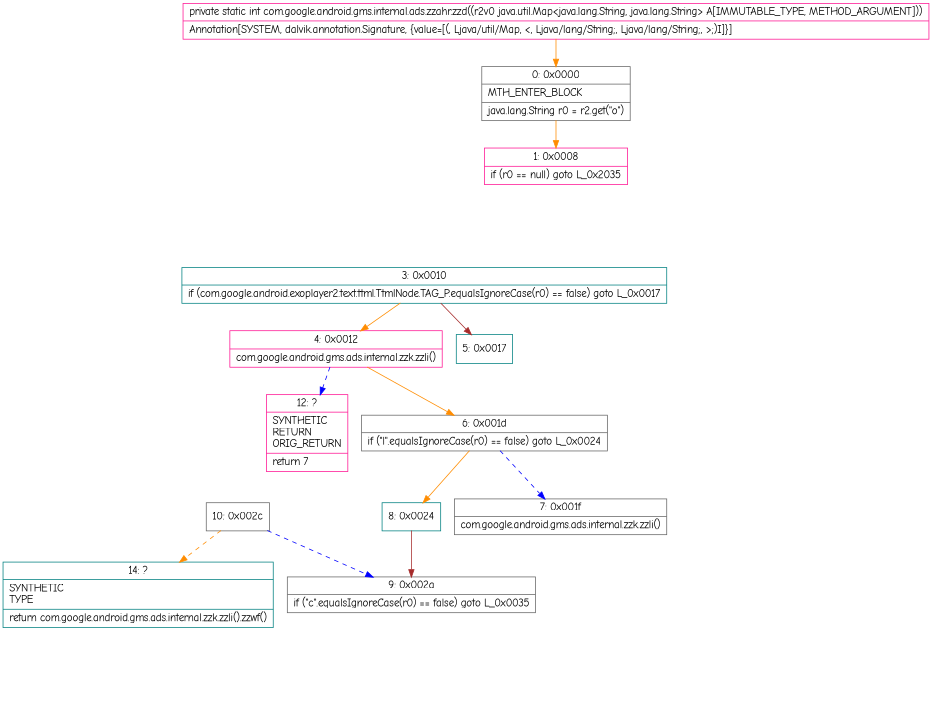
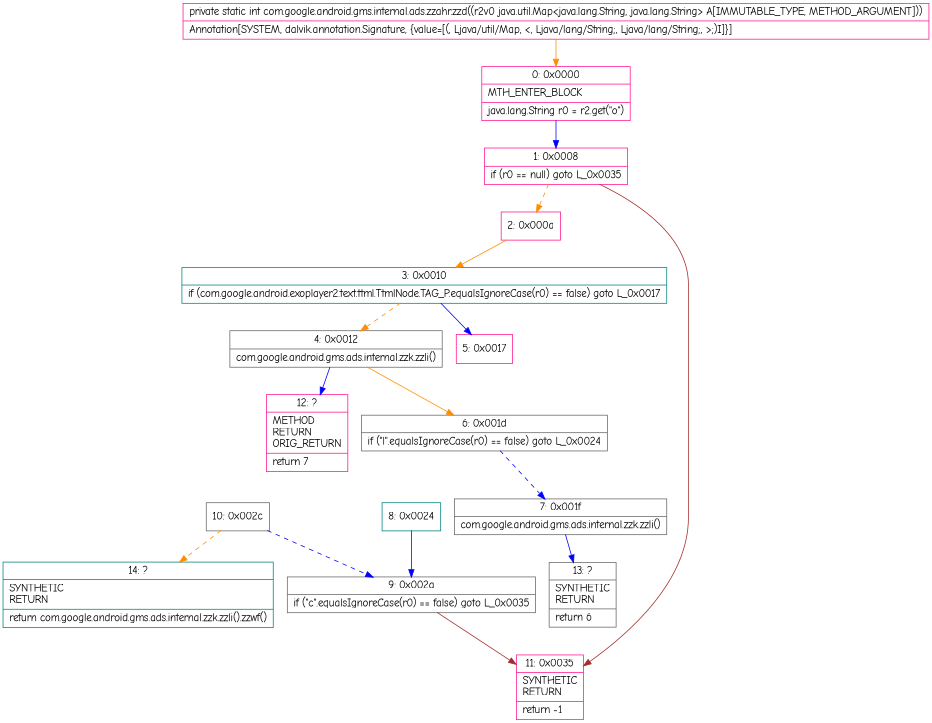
node "0: 0x0000": color gray40 -> deeppink
edge "0: 0x0000" -> "1: 0x0008": color darkorange -> blue
node "1: 0x0008": text "if (r0 == null) goto L_0x2035" -> "if (r0 == null) goto L_0x0035"
node "2: 0x000a": added
edge "3: 0x0010" -> "4: 0x0012": style solid -> dashed
edge "3: 0x0010" -> "5: 0x0017": color brown -> blue
node "4: 0x0012": color deeppink -> gray40
node "5: 0x0017": color teal -> deeppink
edge "4: 0x0012" -> "12: ?": style dashed -> solid
node "12: ?": text "SYNTHETIC" -> "METHOD"
edge "6: 0x001d" -> "8: 0x0024": removed
edge "8: 0x0024" -> "9: 0x002a": color brown -> blue
node "13: ?": added
node "14: ?": text "TYPE" -> "RETURN"
node "11: 0x0035": added
